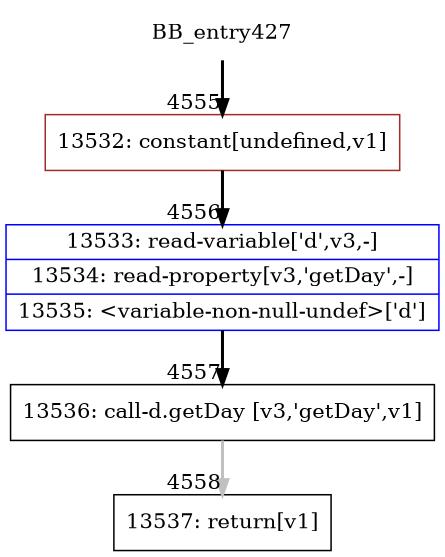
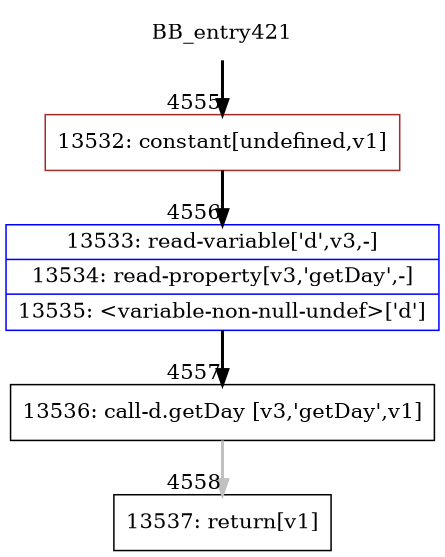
node "BB_entry427": label "BB_entry427" -> "BB_entry421"
